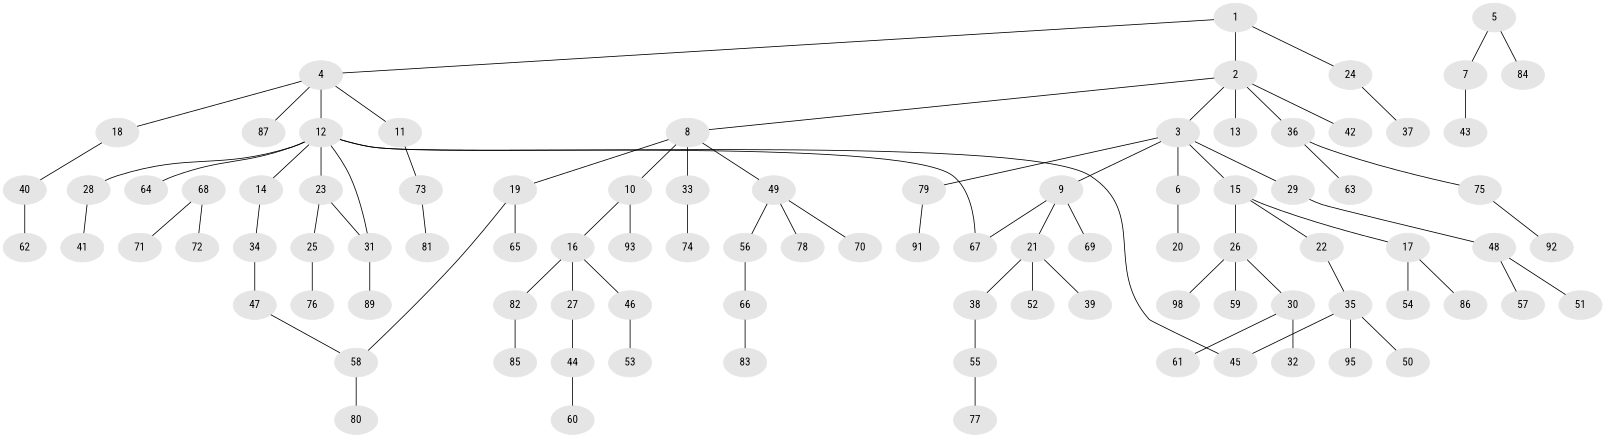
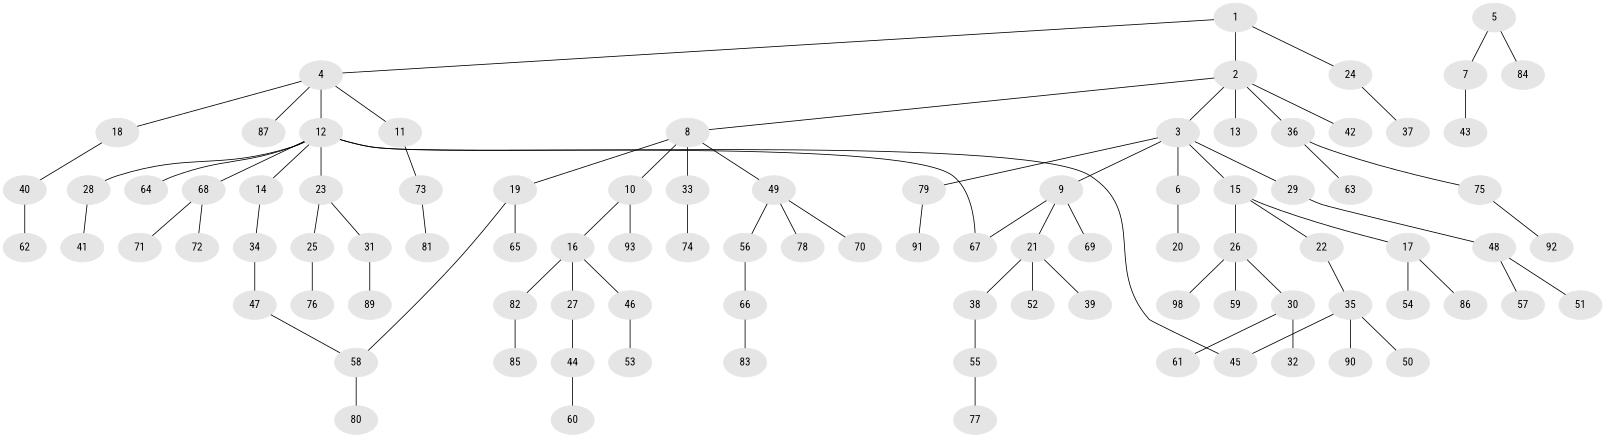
edge "12" -- "31": now "12" -- "68"
node "95": label "95" -> "90"
